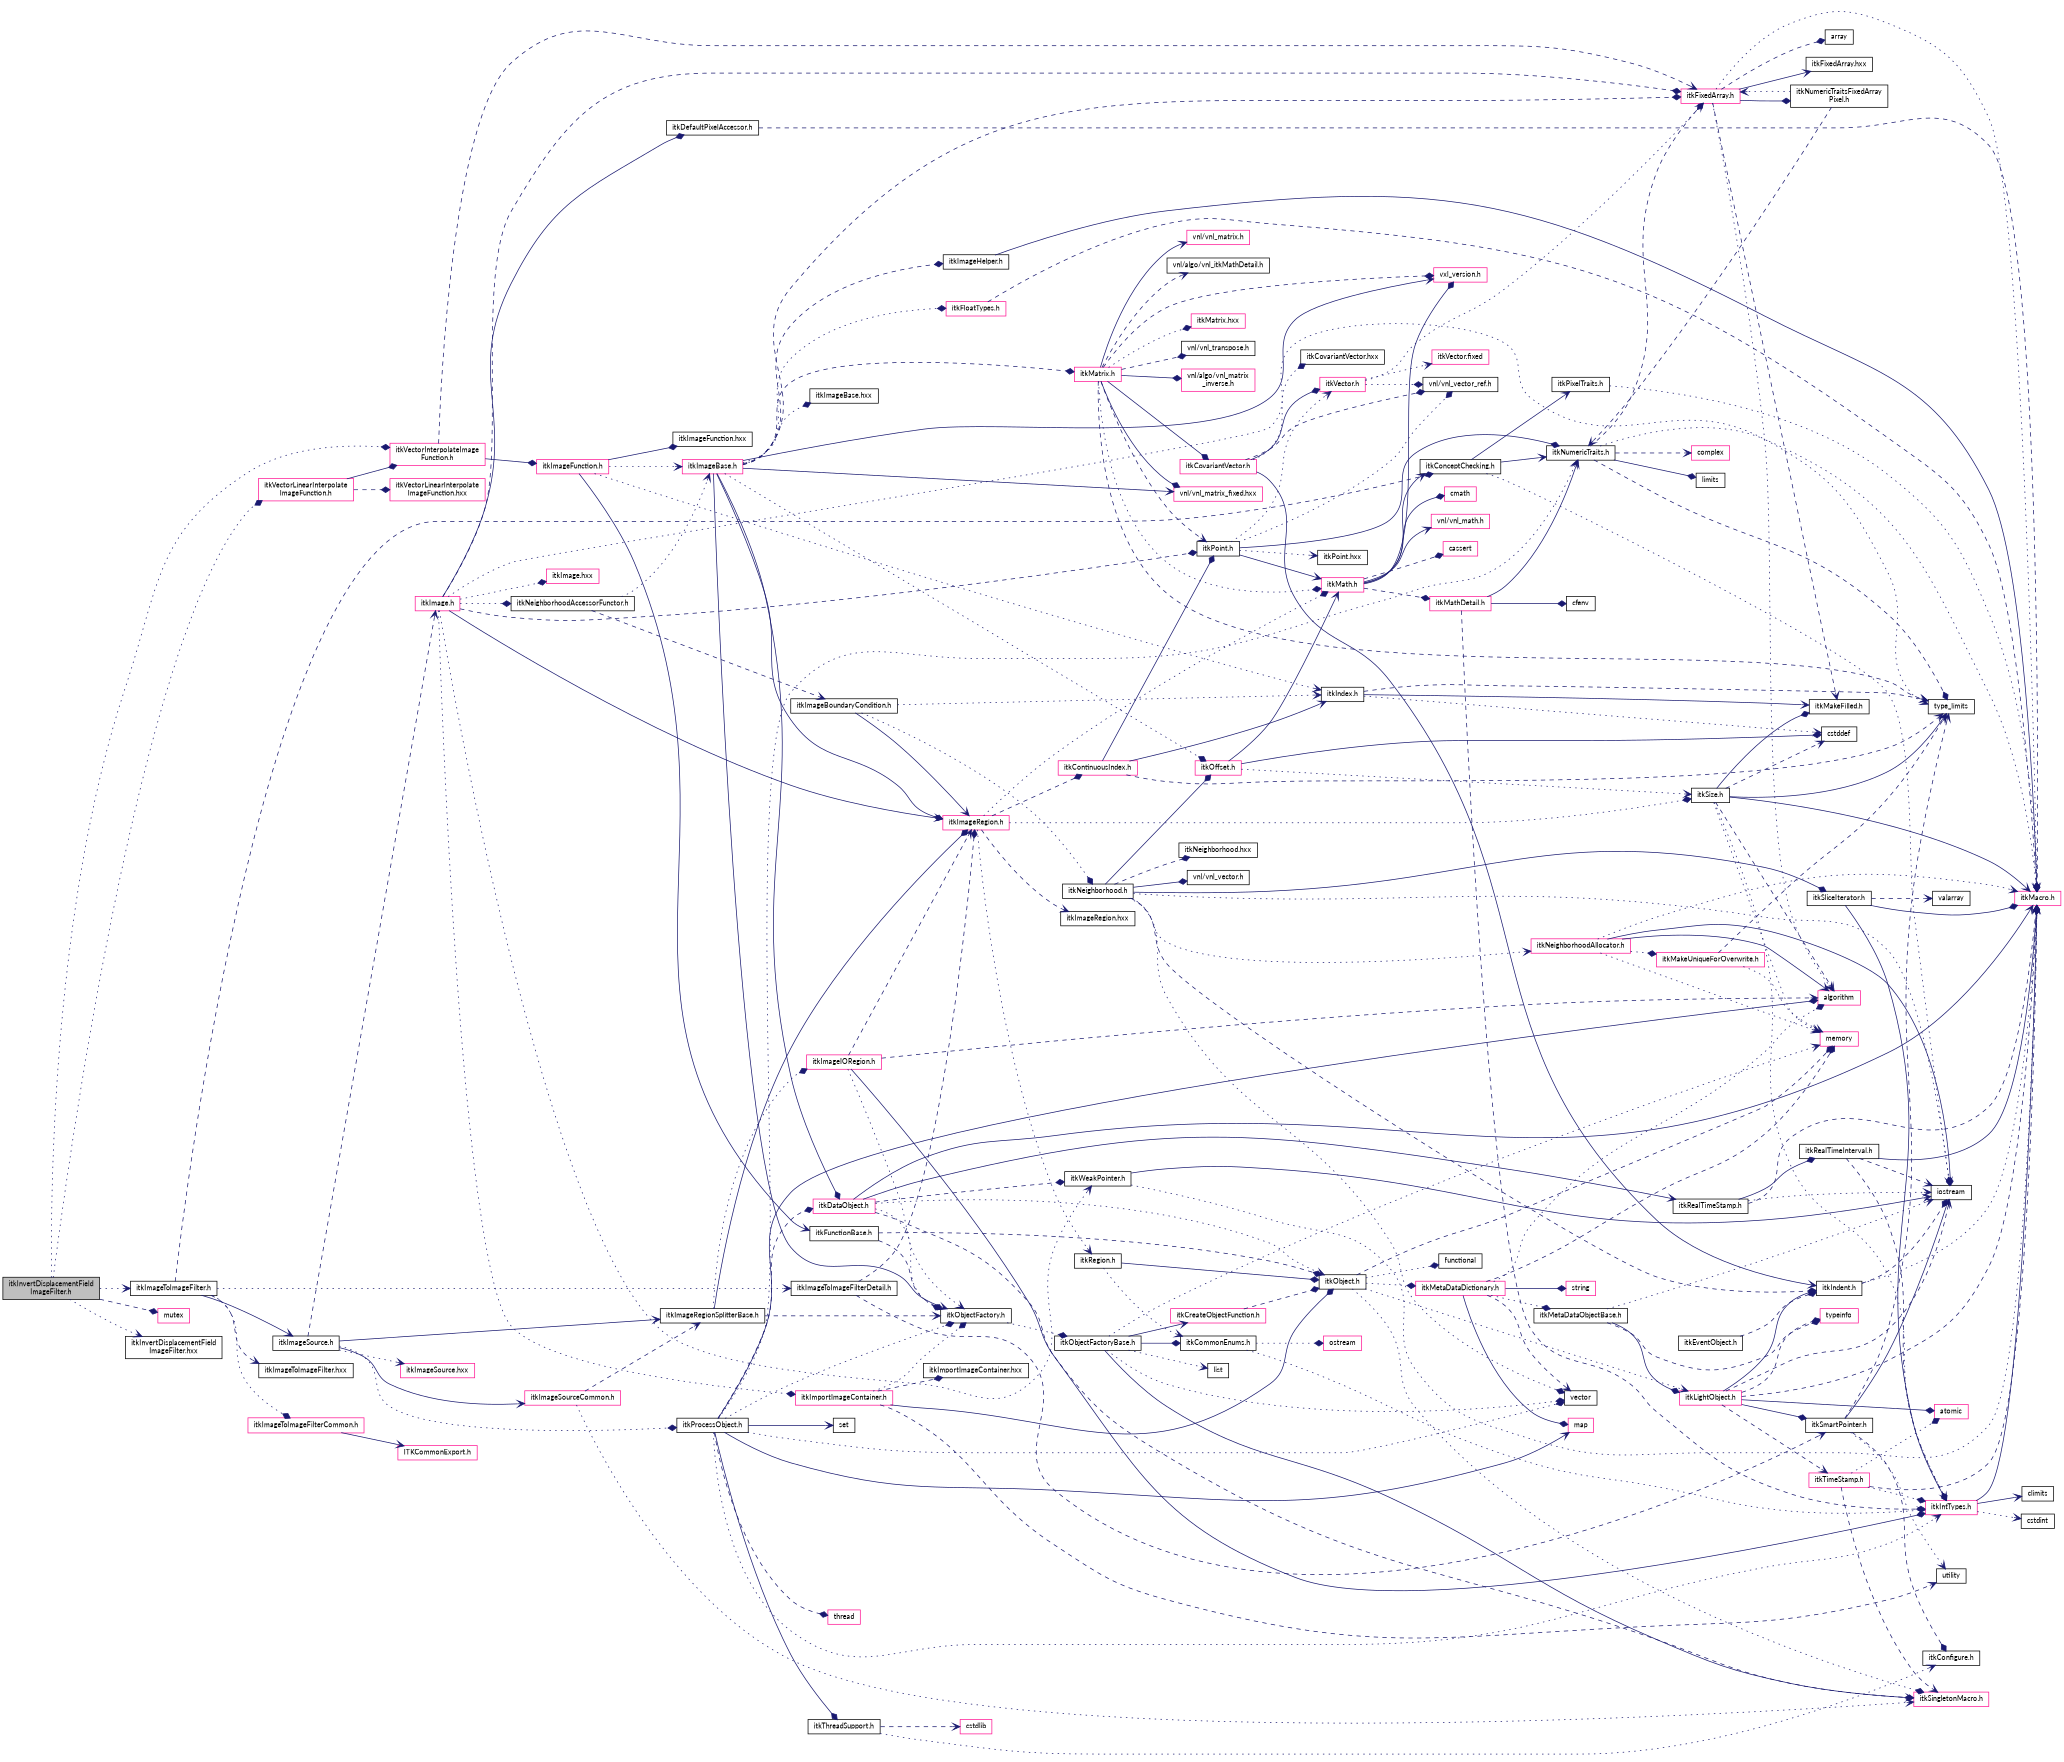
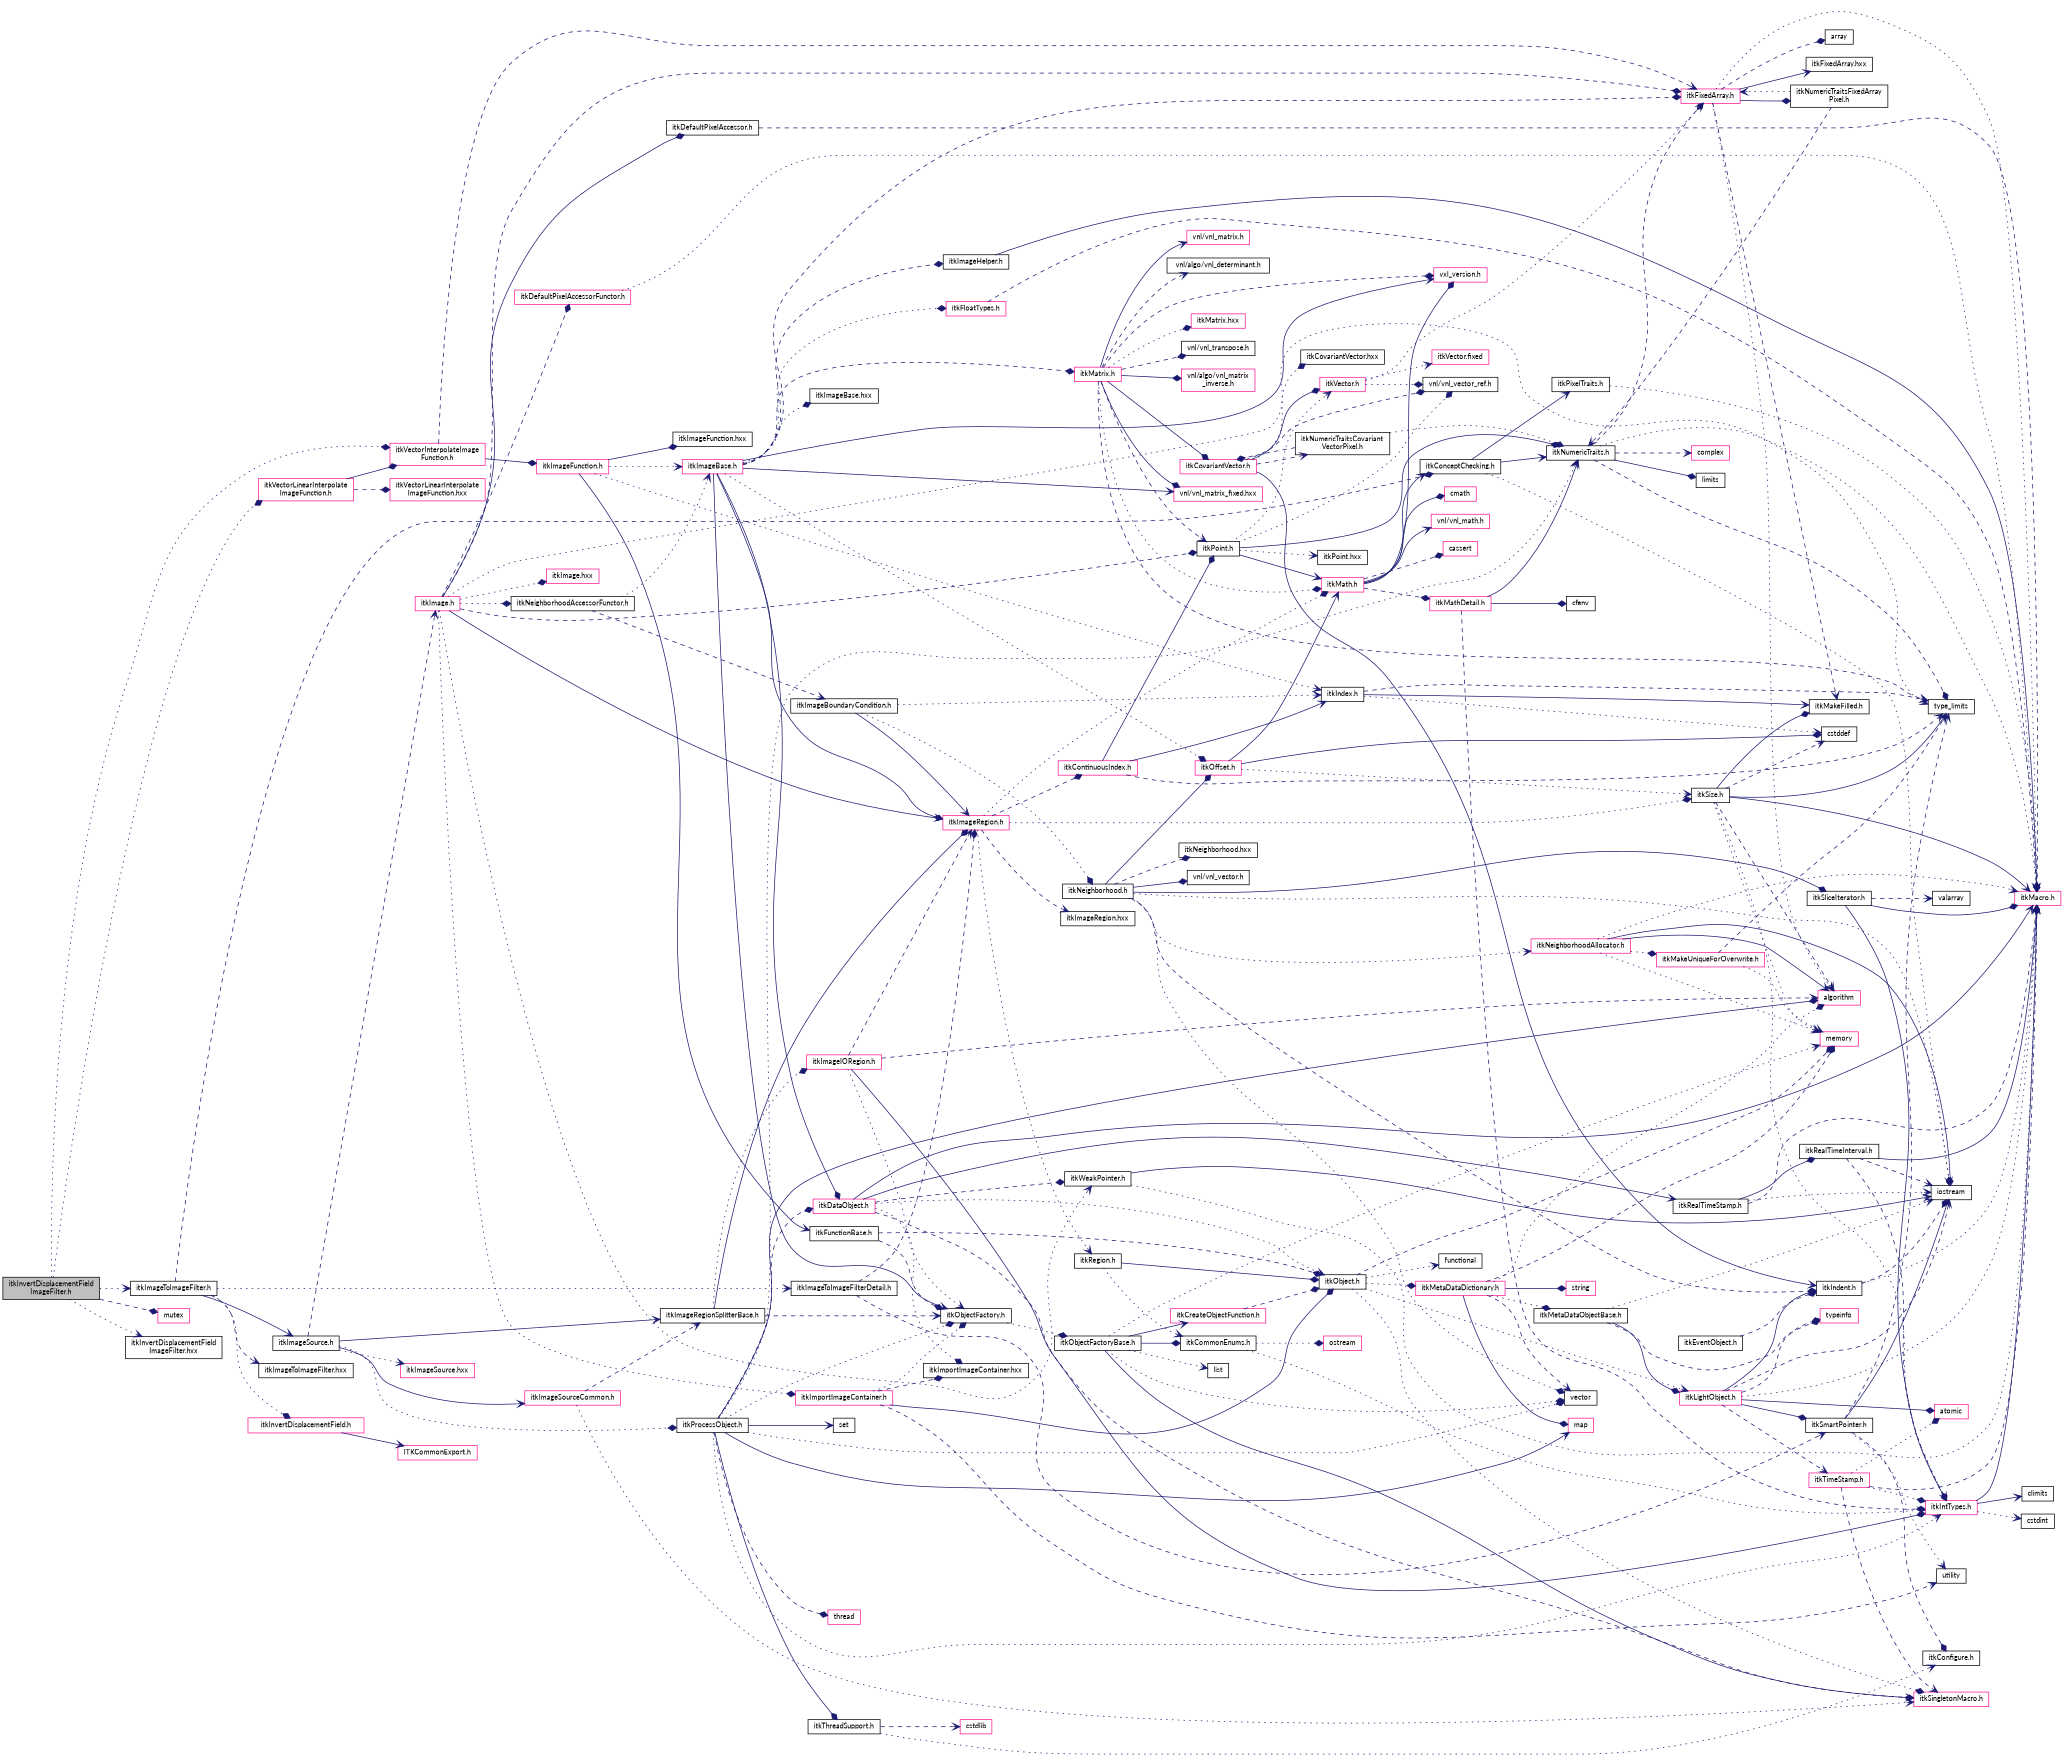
node "vnl/algo/vnl_itkMathDetail.h": label "vnl/algo/vnl_itkMathDetail.h" -> "vnl/algo/vnl_determinant.h"
node "itkDefaultPixelAccessorFunctor.h": added
node "itkNumericTraitsCovariant VectorPixel.h": added
edge "itkLightObject.h" -> "itkMacro.h": style dashed -> dotted
edge "itkDataObject.h" -> "itkObjectFactory.h": now "itkDataObject.h" -> "itkImportImageContainer.hxx"
edge "itkObject.h" -> "functional": arrowhead diamond -> vee
node "itkImageToImageFilterCommon.h": label "itkImageToImageFilterCommon.h" -> "itkInvertDisplacementField.h"
